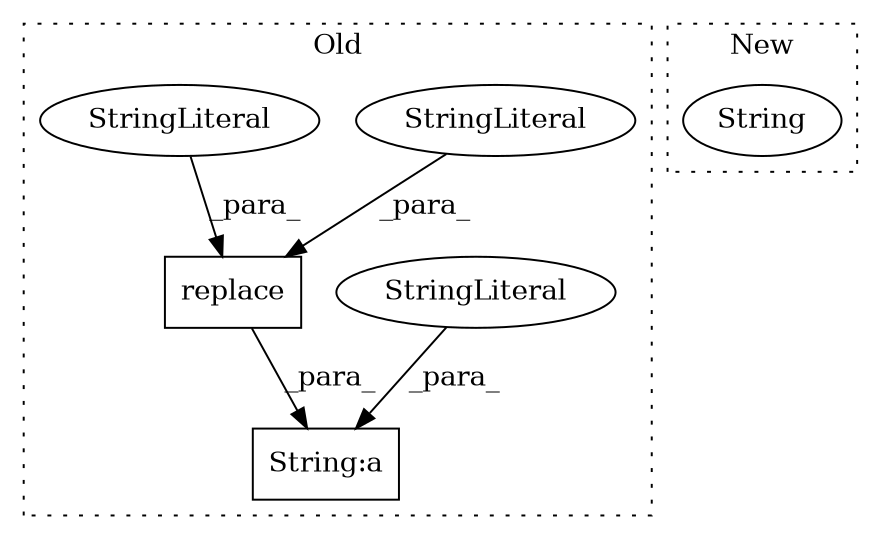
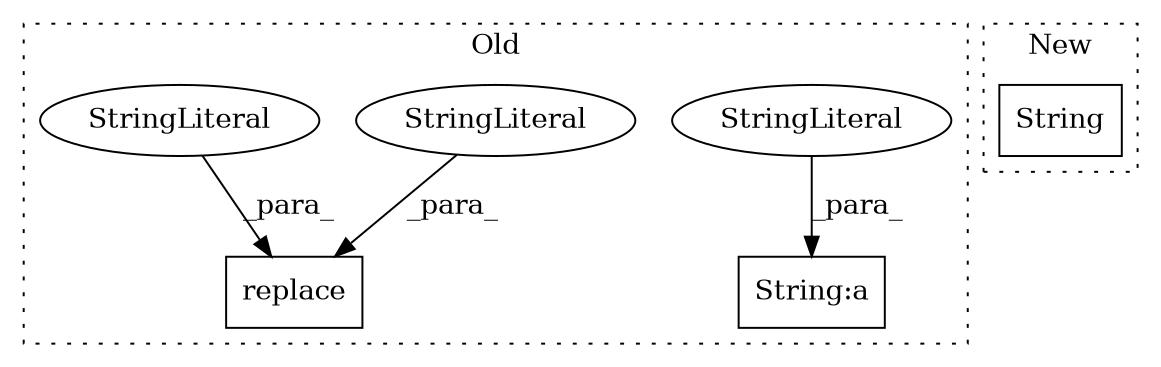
node "String": shape ellipse -> box
edge "replace" -> "String:a": removed, label "_para_"
